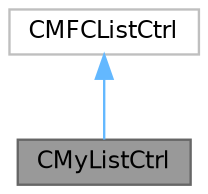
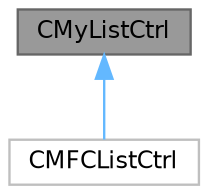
edge "CMyListCtrl" -> "CMFCListCtrl": reversed
